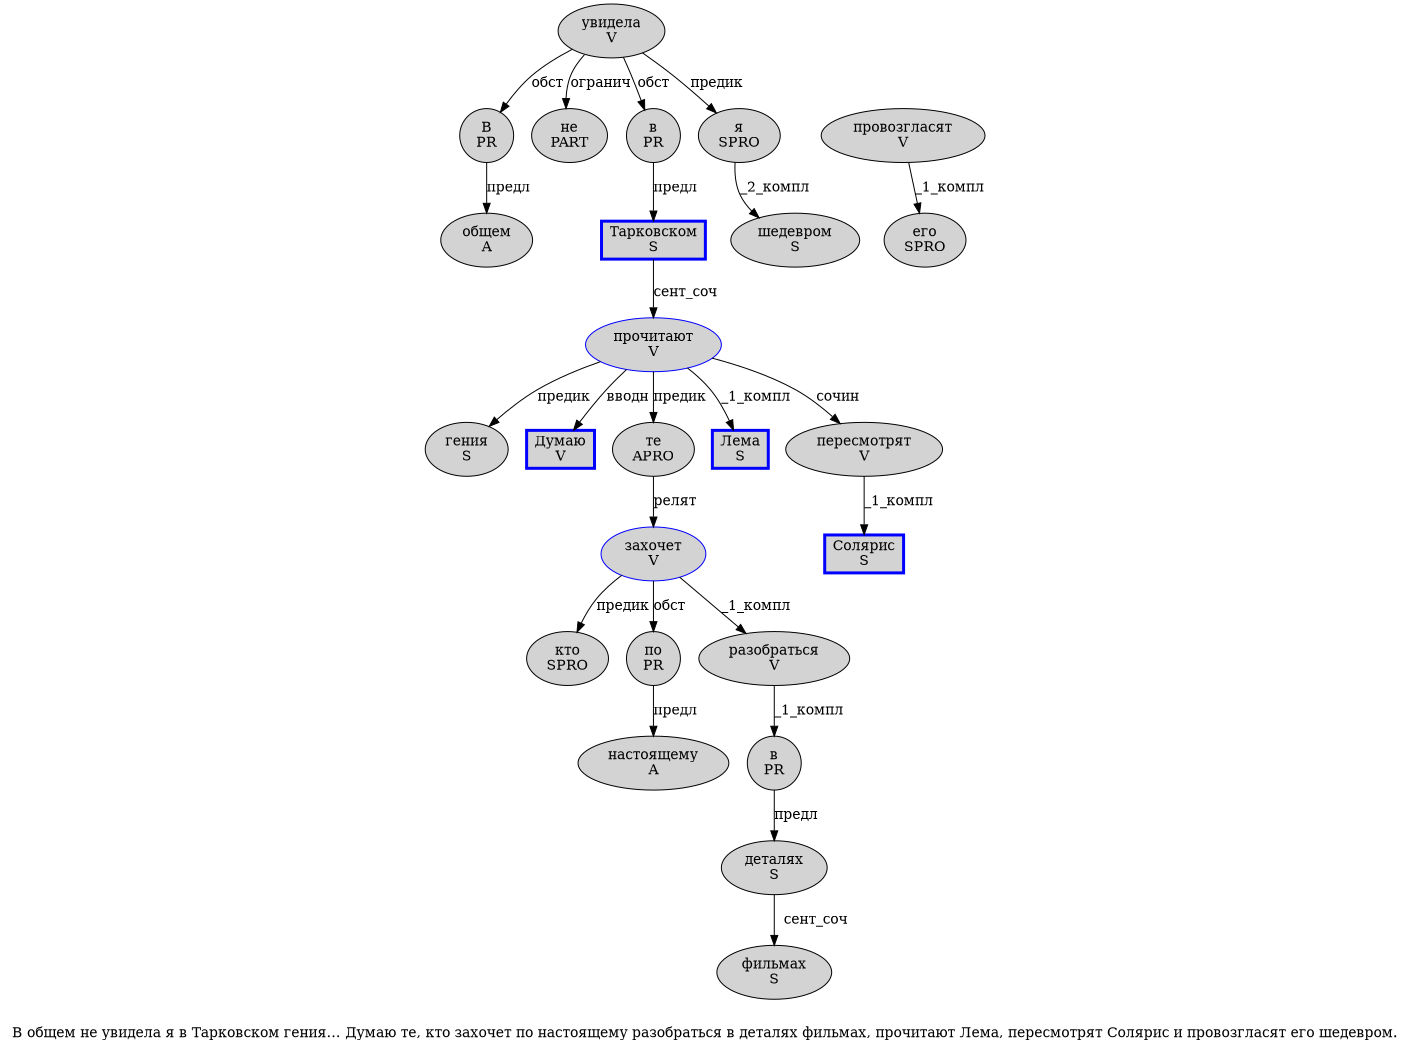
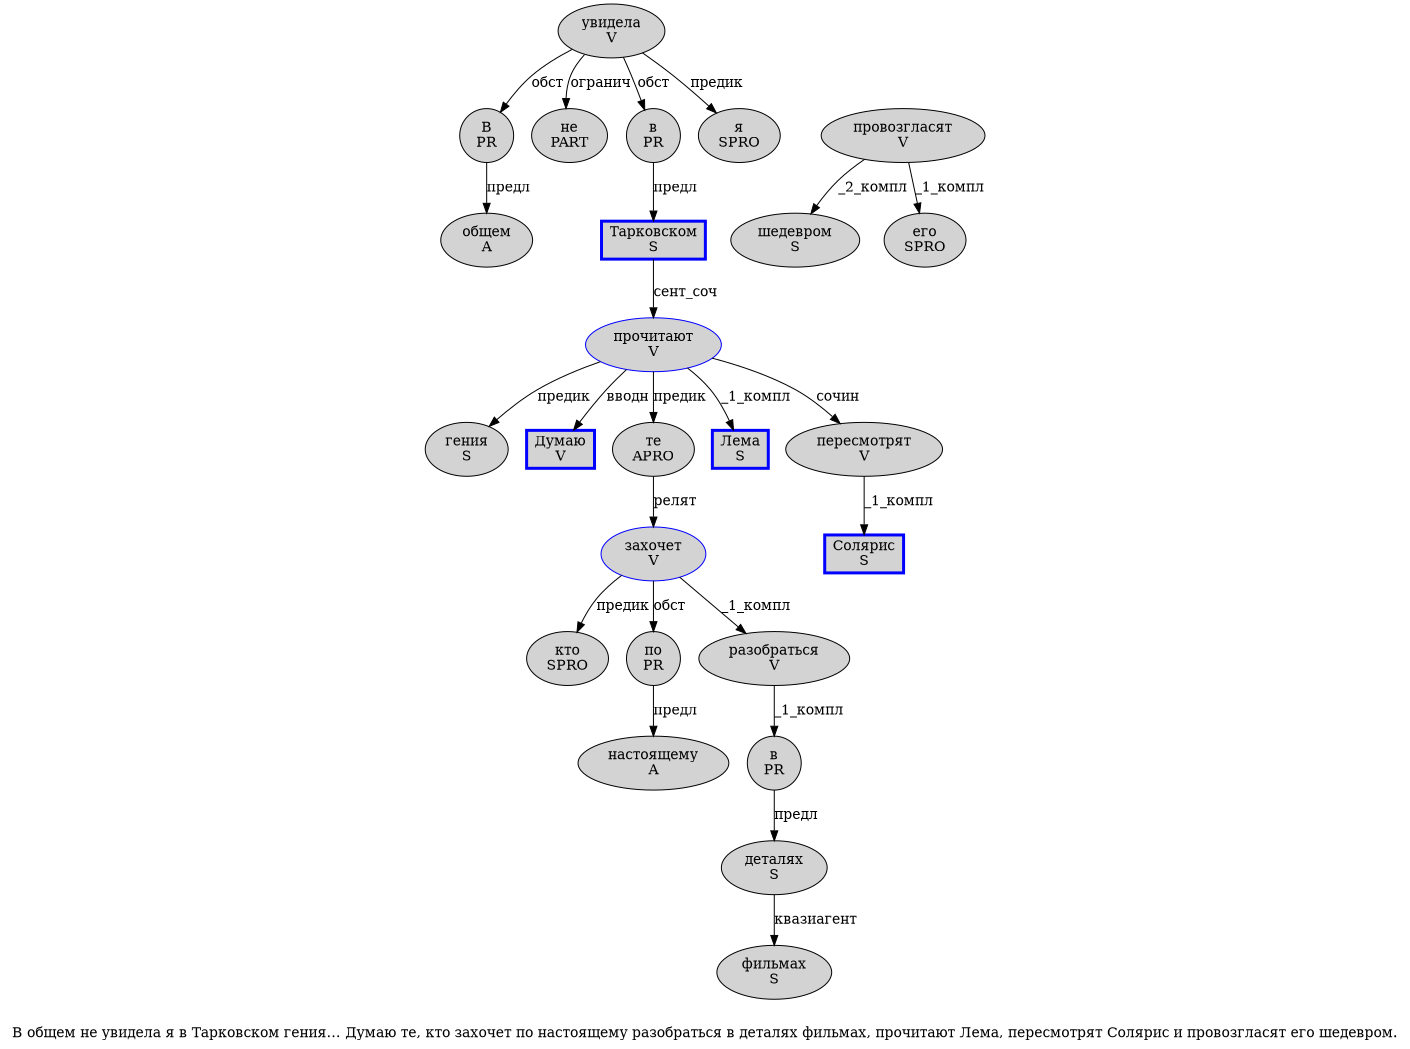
edge "я SPRO" -> "шедевром S": now "провозгласят V" -> "шедевром S"
edge "деталях S" -> "фильмах S": label "сент_соч" -> "квазиагент"
